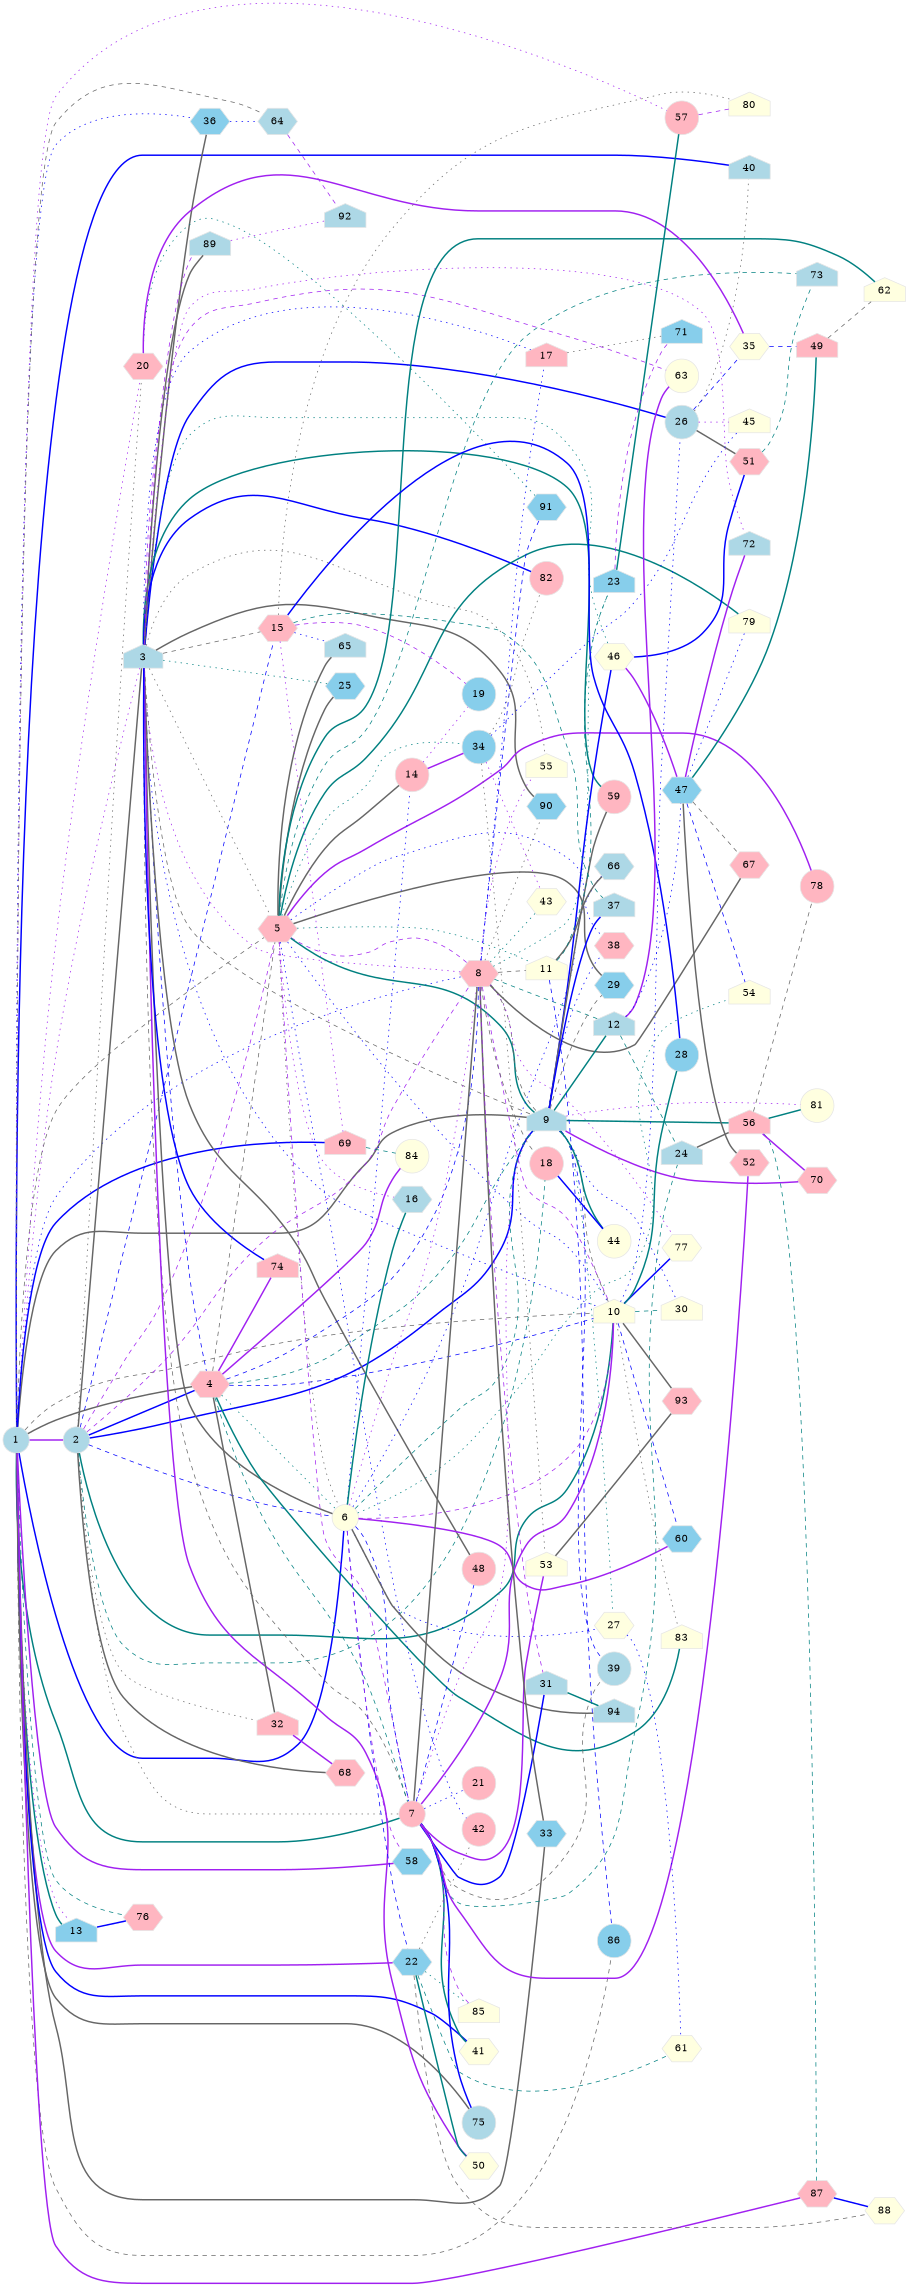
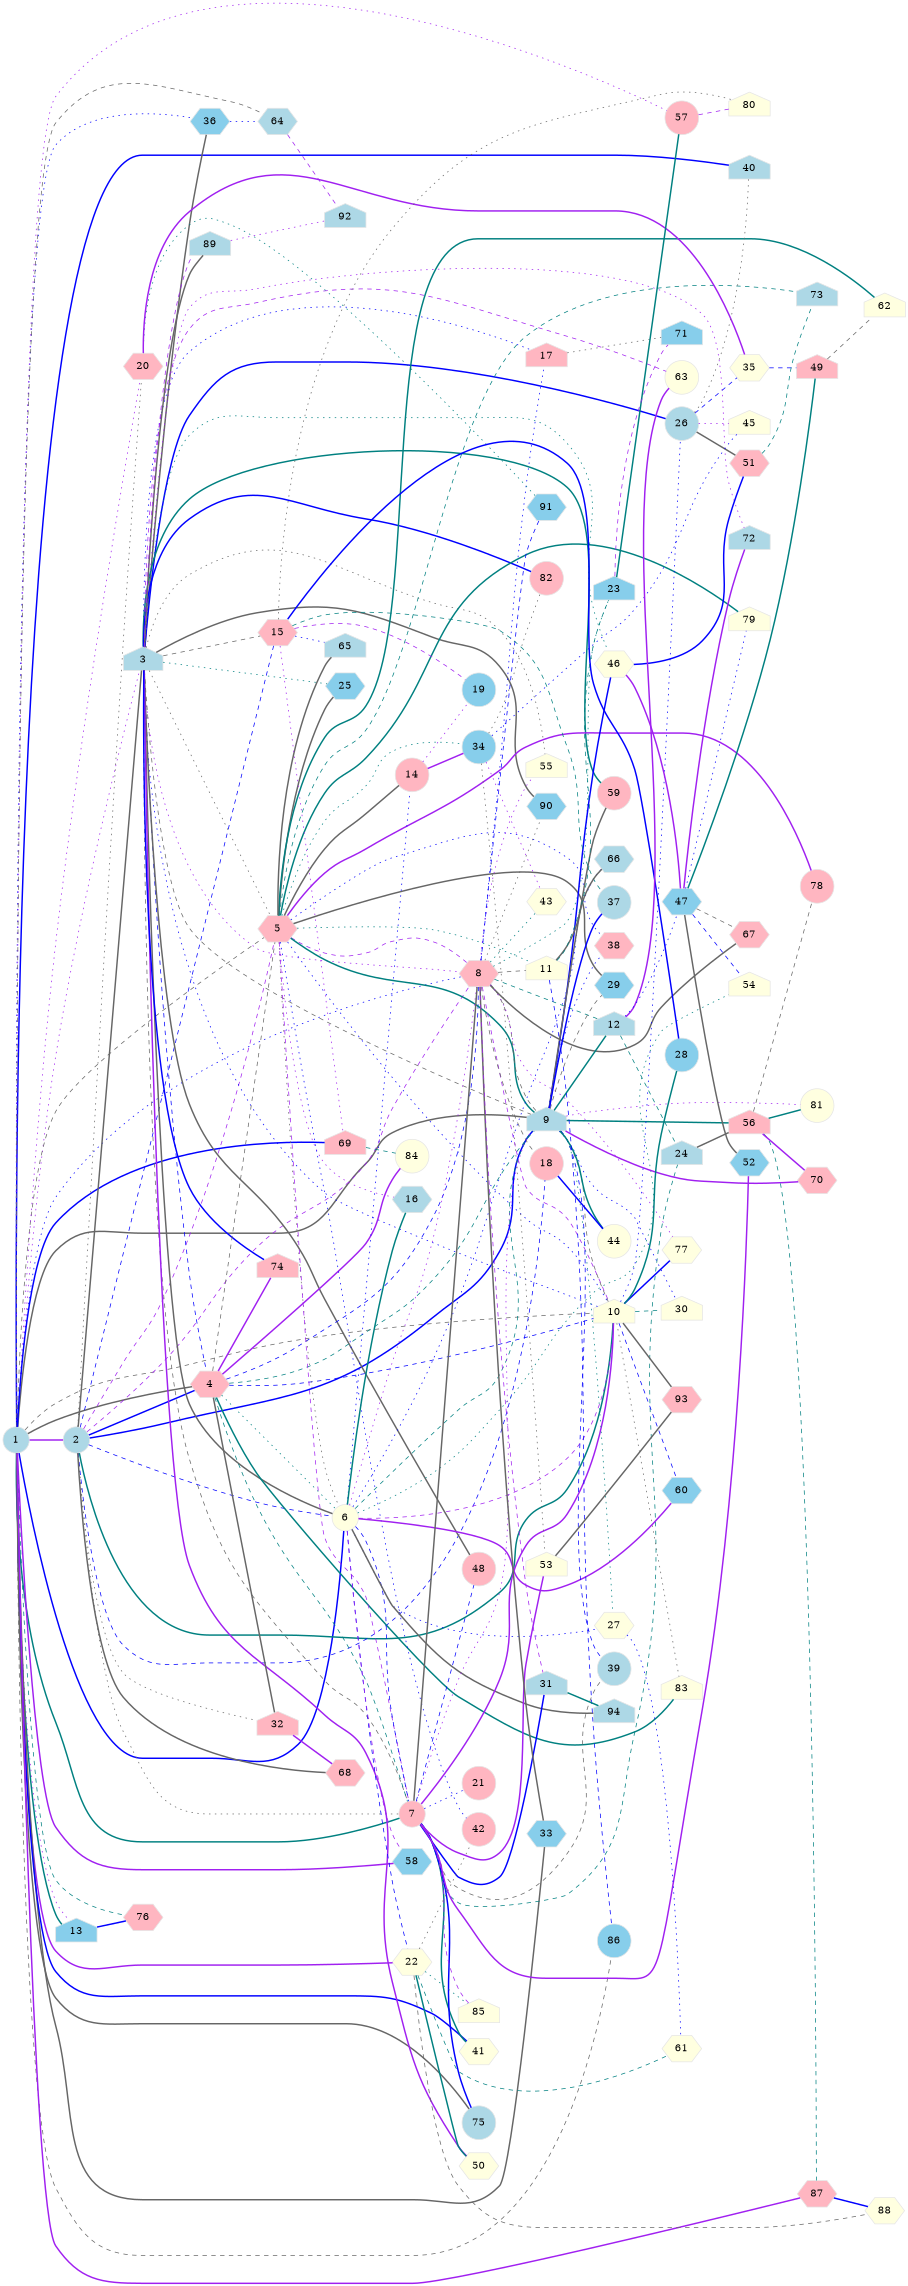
node "37": shape house -> circle
node "52": fillcolor lightpink -> skyblue
edge "18" -- "2": color teal -> blue
node "22": fillcolor skyblue -> lightyellow
